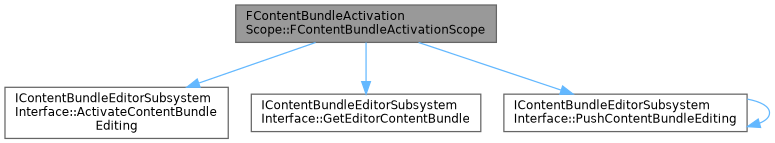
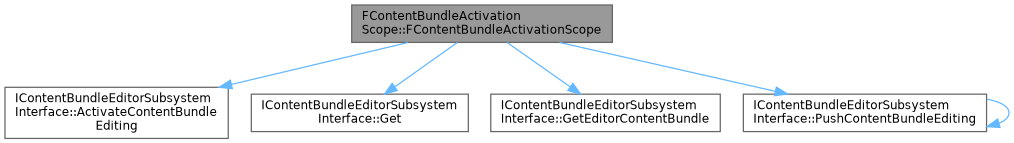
node "IContentBundleEditorSubsystem Interface::Get": added
